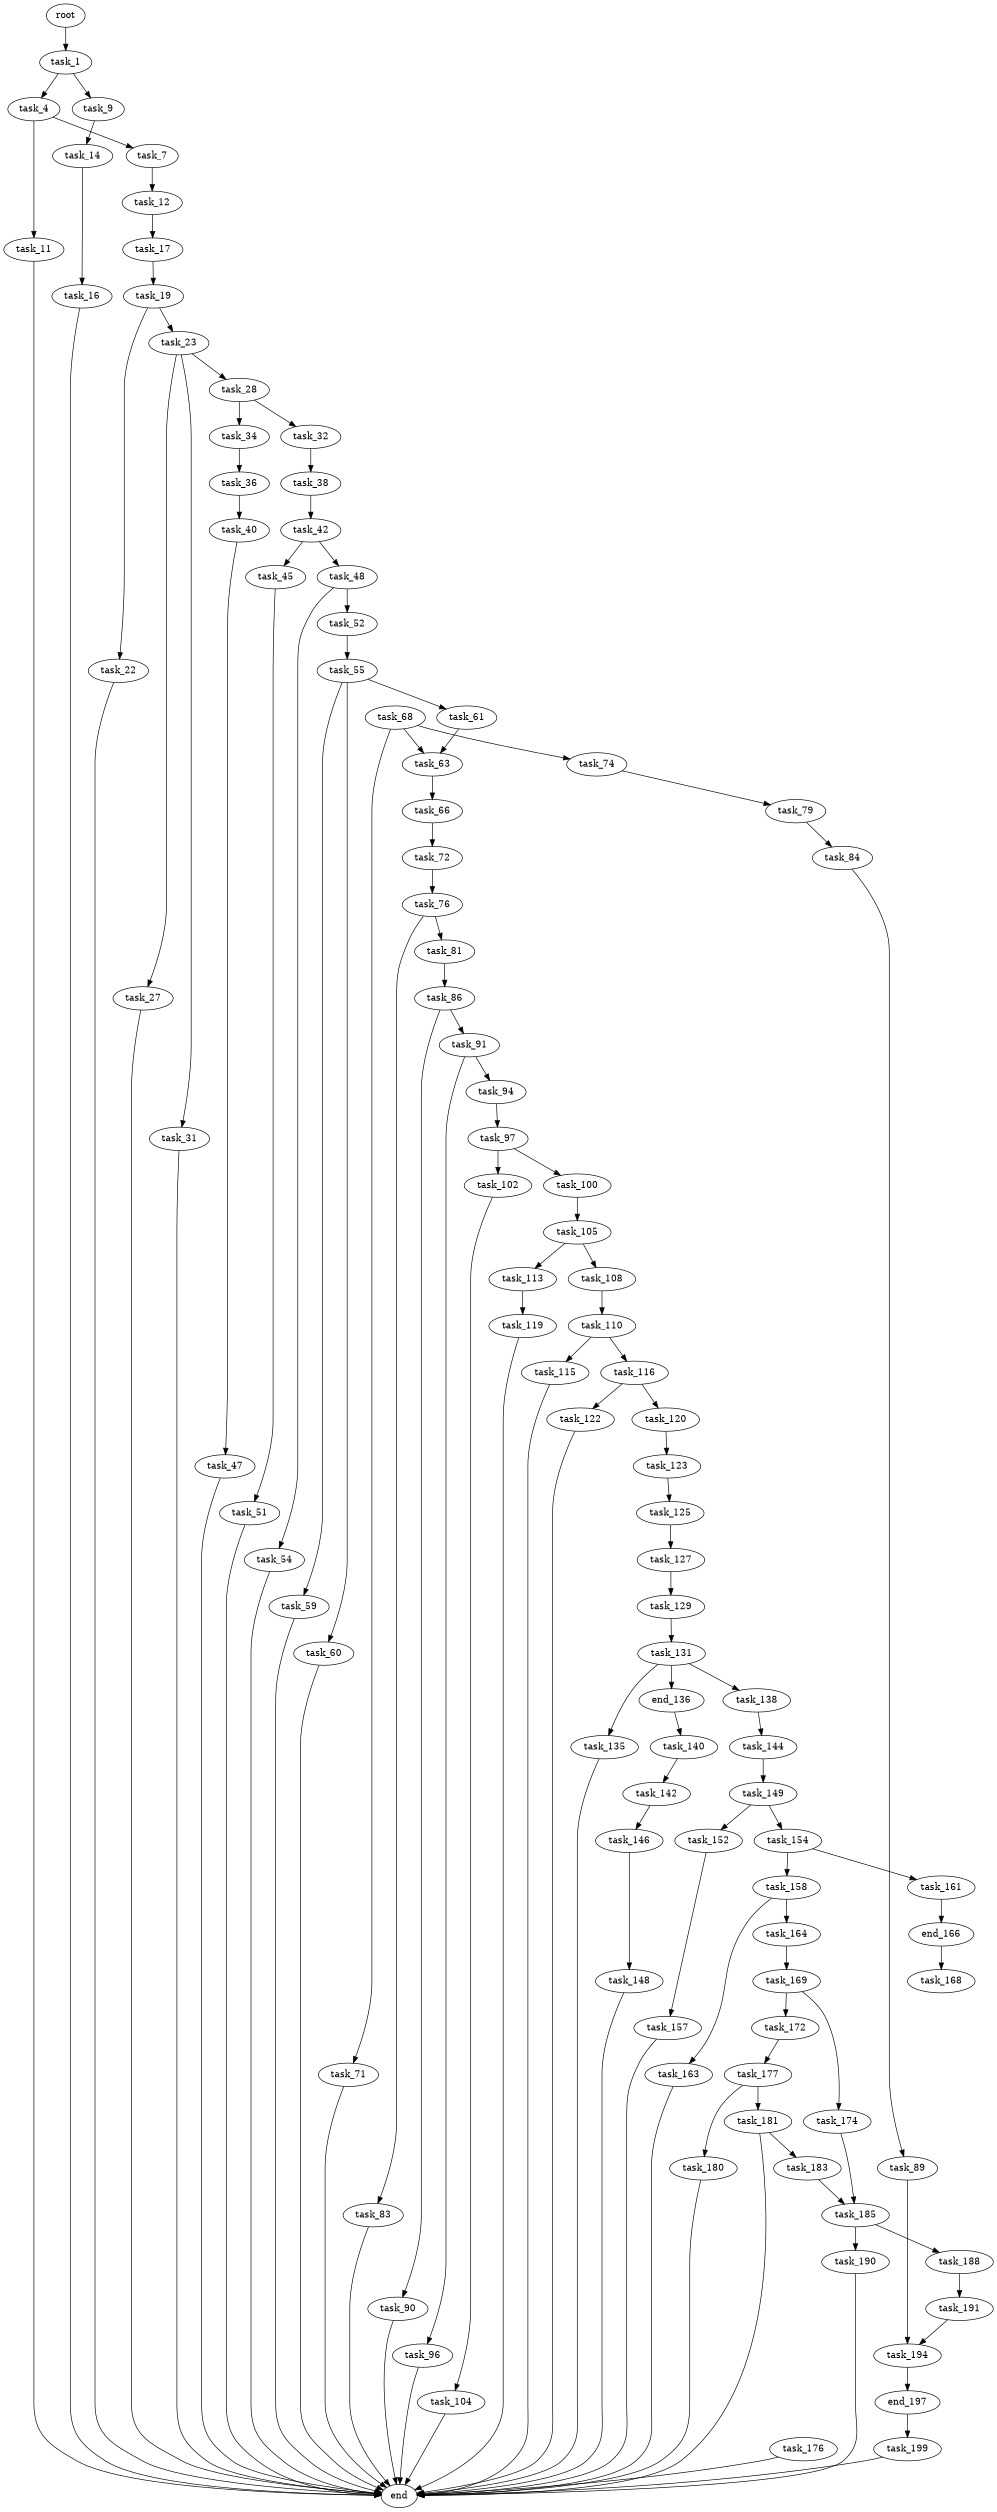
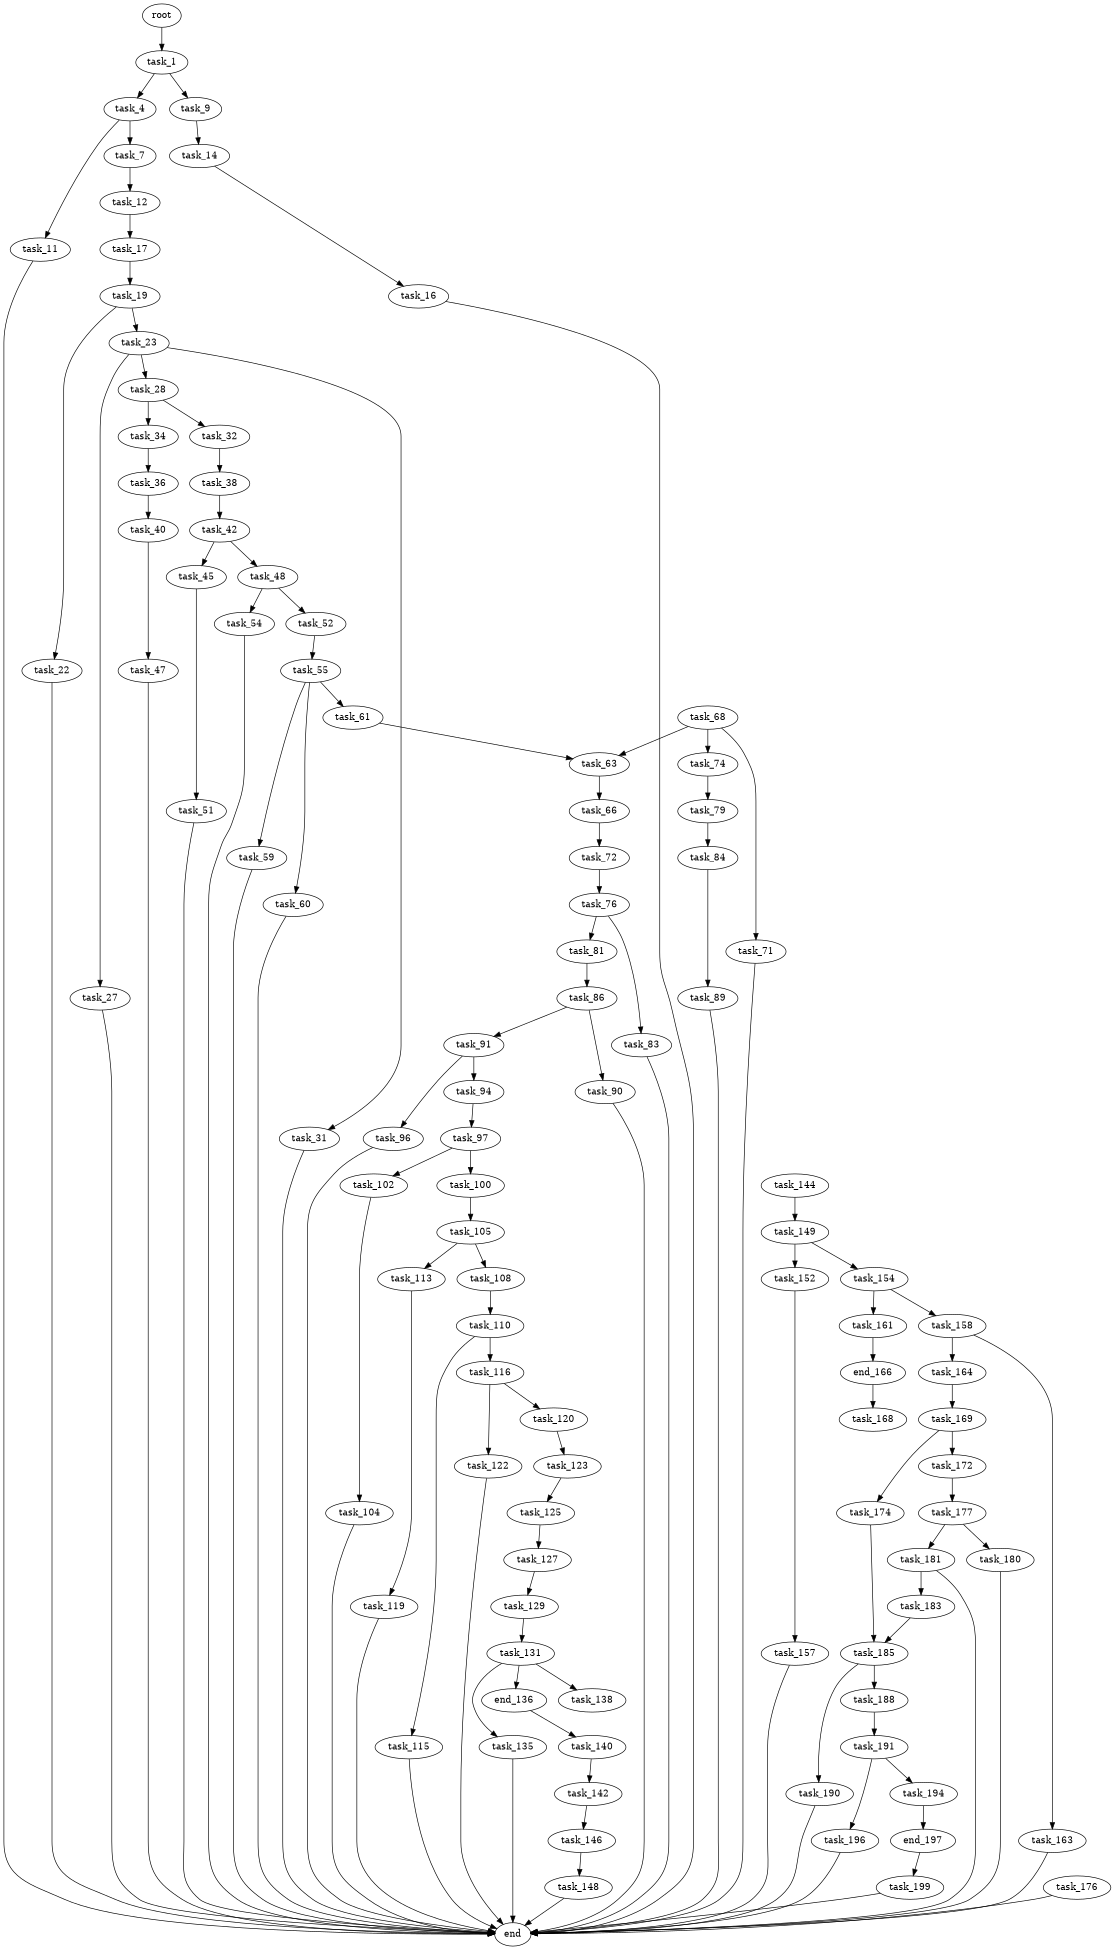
edge "task_138" -> "task_144": removed
node "task_196": added
edge "task_89" -> "task_194": now "task_89" -> "end"
